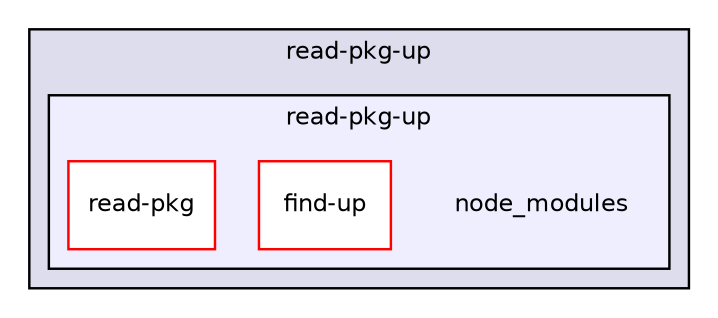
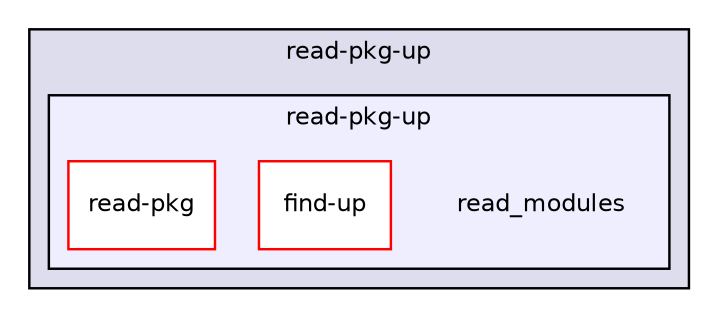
node "node_modules": label "node_modules" -> "read_modules"
